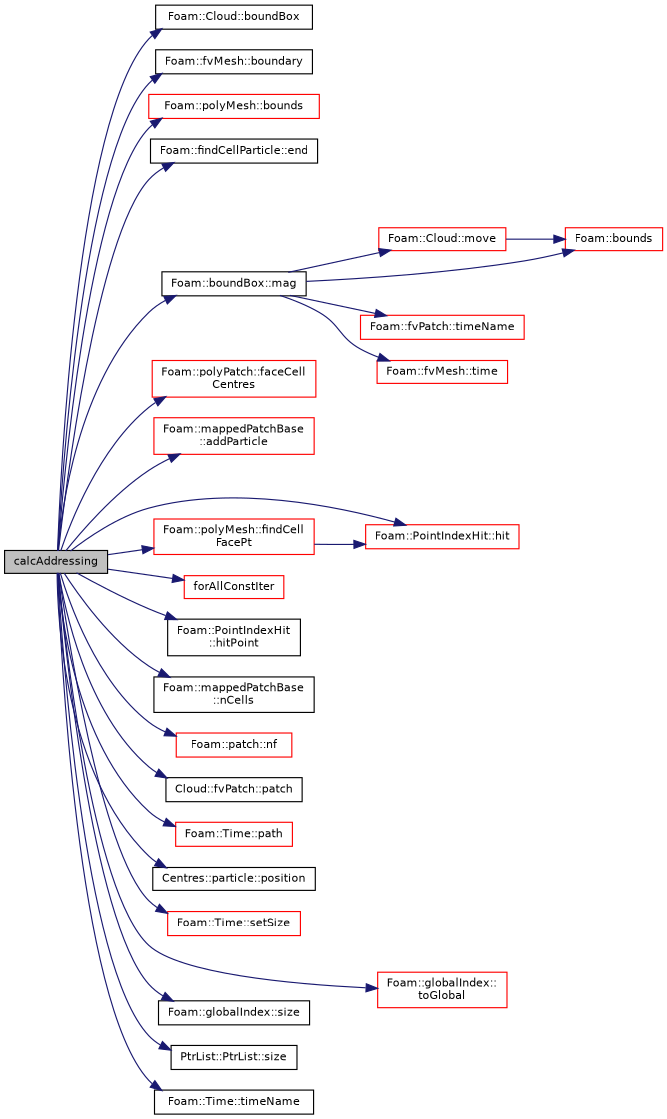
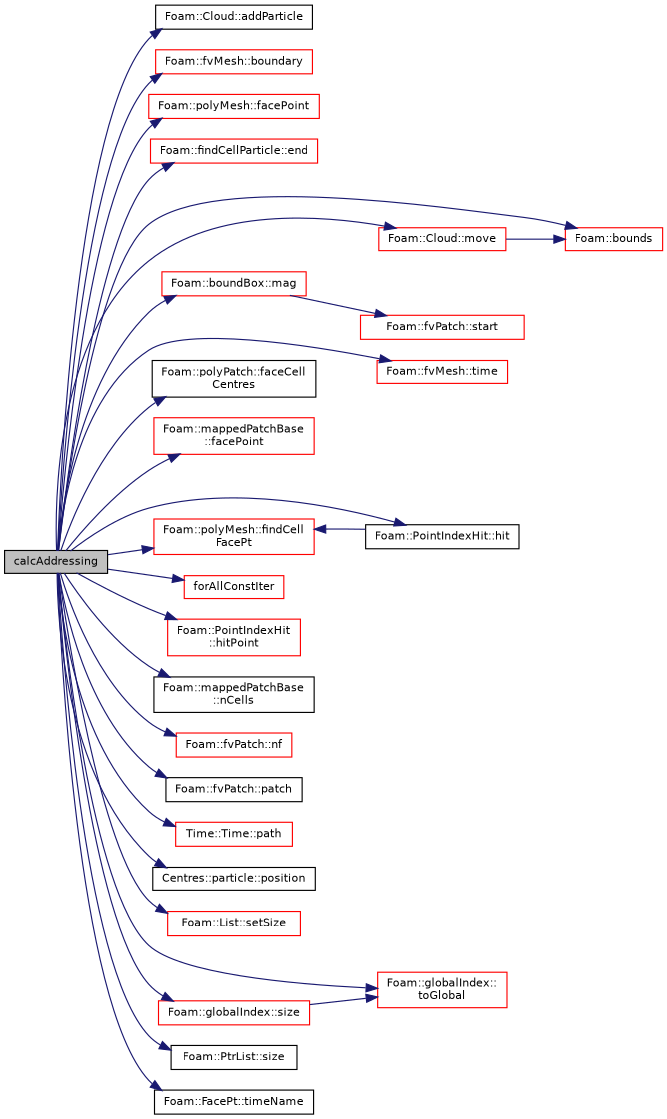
node "Foam::Cloud::boundBox": label "Foam::Cloud::boundBox" -> "Foam::Cloud::addParticle"
node "Foam::fvMesh::boundary": color black -> red
node "Foam::polyMesh::bounds": label "Foam::polyMesh::bounds" -> "Foam::polyMesh::facePoint"
node "Foam::findCellParticle::end": color black -> red
edge "Foam::boundBox::mag" -> "Foam::Cloud::move": now "calcAddressing" -> "Foam::Cloud::move"
edge "Foam::boundBox::mag" -> "Foam::bounds": now "calcAddressing" -> "Foam::bounds"
node "Foam::boundBox::mag": color black -> red
edge "Foam::boundBox::mag" -> "Foam::fvMesh::time": now "calcAddressing" -> "Foam::fvMesh::time"
node "Foam::fvPatch::timeName": label "Foam::fvPatch::timeName" -> "Foam::fvPatch::start"
node "Foam::polyPatch::faceCell Centres": color red -> black
node "Foam::mappedPatchBase ::addParticle": label "Foam::mappedPatchBase ::addParticle" -> "Foam::mappedPatchBase ::facePoint"
node "Foam::PointIndexHit::hit": color red -> black
edge "Foam::polyMesh::findCell FacePt" -> "Foam::PointIndexHit::hit": reversed
node "Foam::PointIndexHit ::hitPoint": color black -> red
node "Foam::patch::nf": label "Foam::patch::nf" -> "Foam::fvPatch::nf"
node "Cloud::fvPatch::patch": label "Cloud::fvPatch::patch" -> "Foam::fvPatch::patch"
node "Foam::Time::path": label "Foam::Time::path" -> "Time::Time::path"
node "Foam::Time::setSize": label "Foam::Time::setSize" -> "Foam::List::setSize"
edge "Foam::globalIndex::size" -> "Foam::globalIndex:: toGlobal": added
node "Foam::globalIndex::size": color black -> red
node "PtrList::PtrList::size": label "PtrList::PtrList::size" -> "Foam::PtrList::size"
node "Foam::Time::timeName": label "Foam::Time::timeName" -> "Foam::FacePt::timeName"
